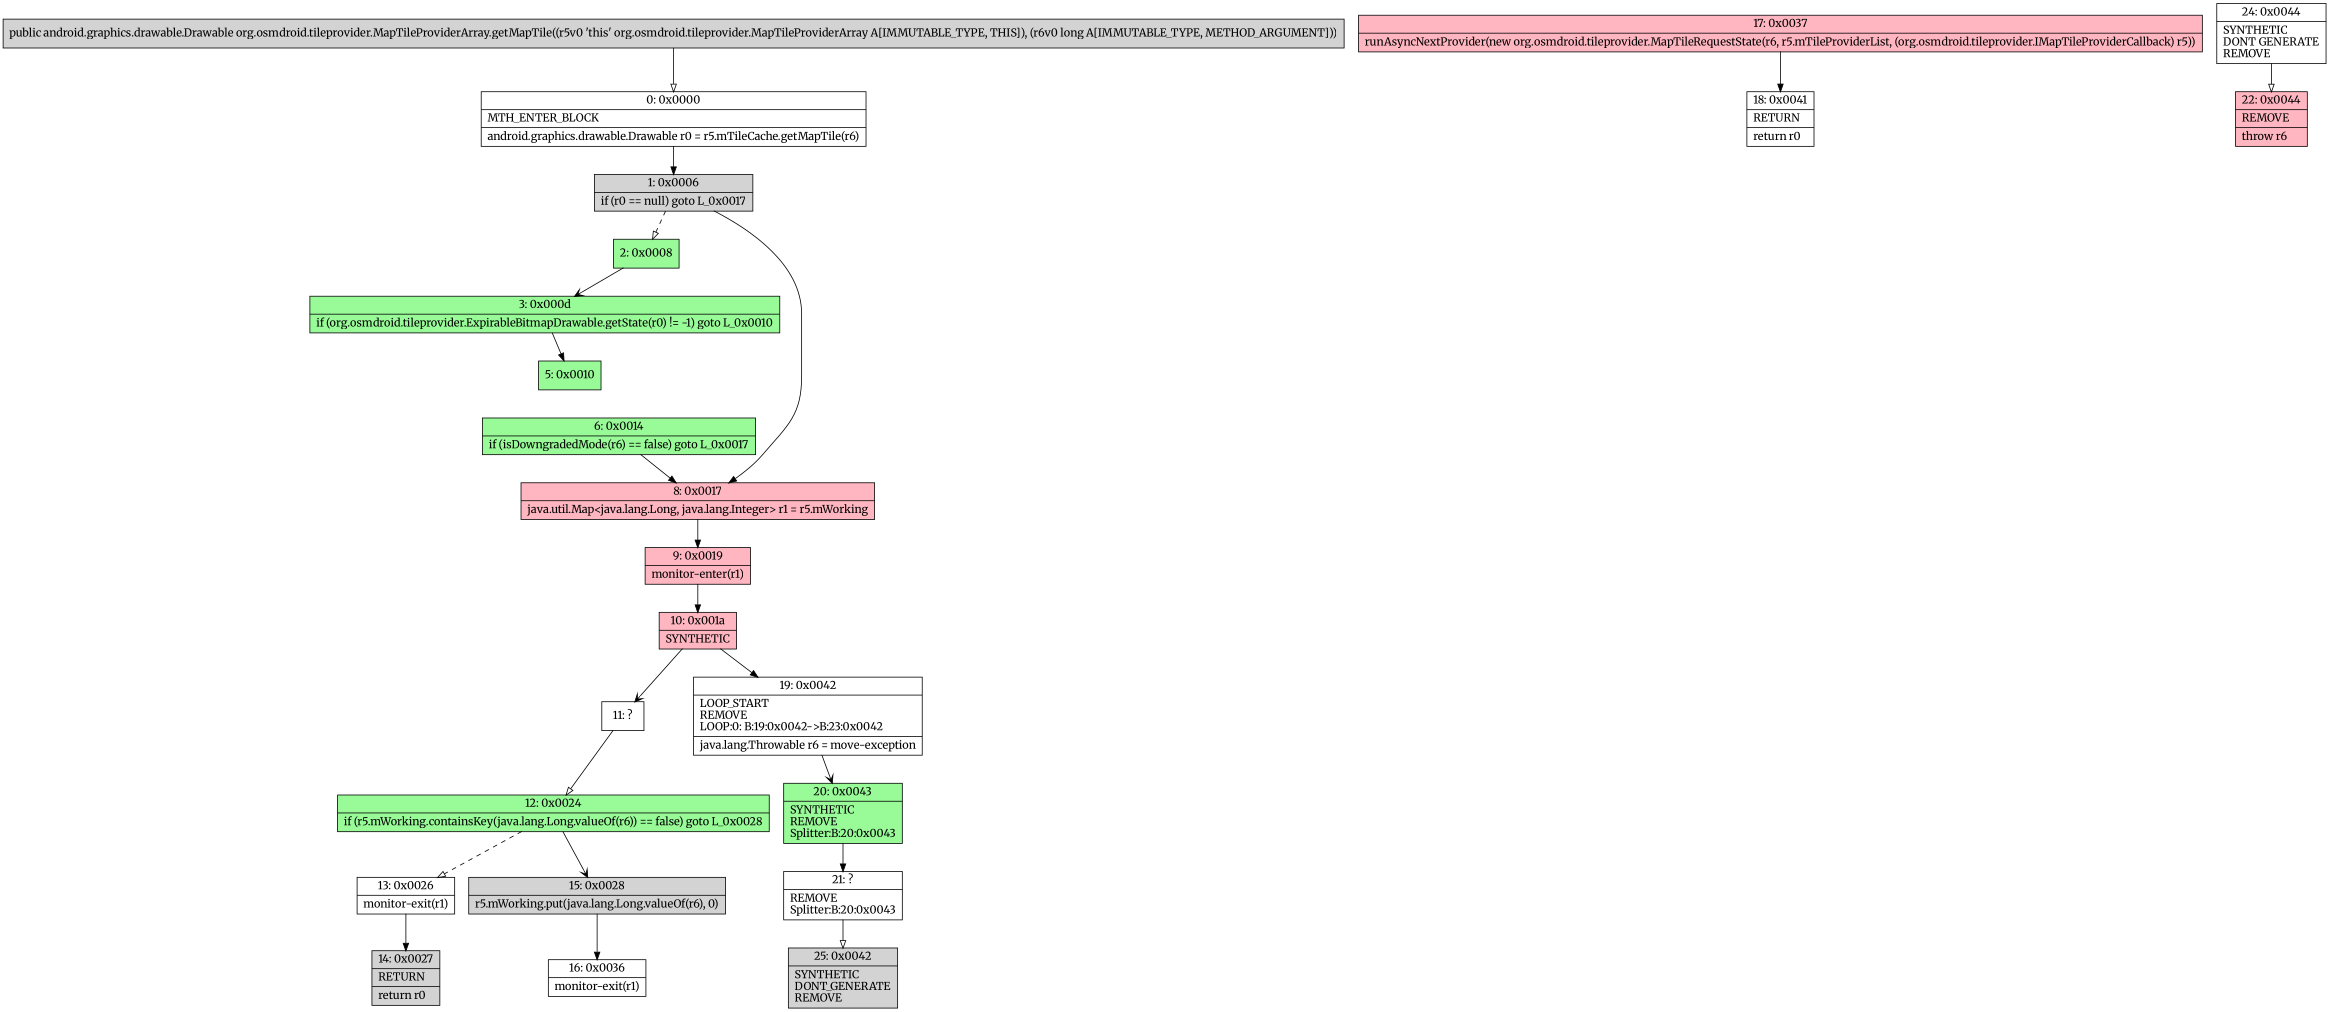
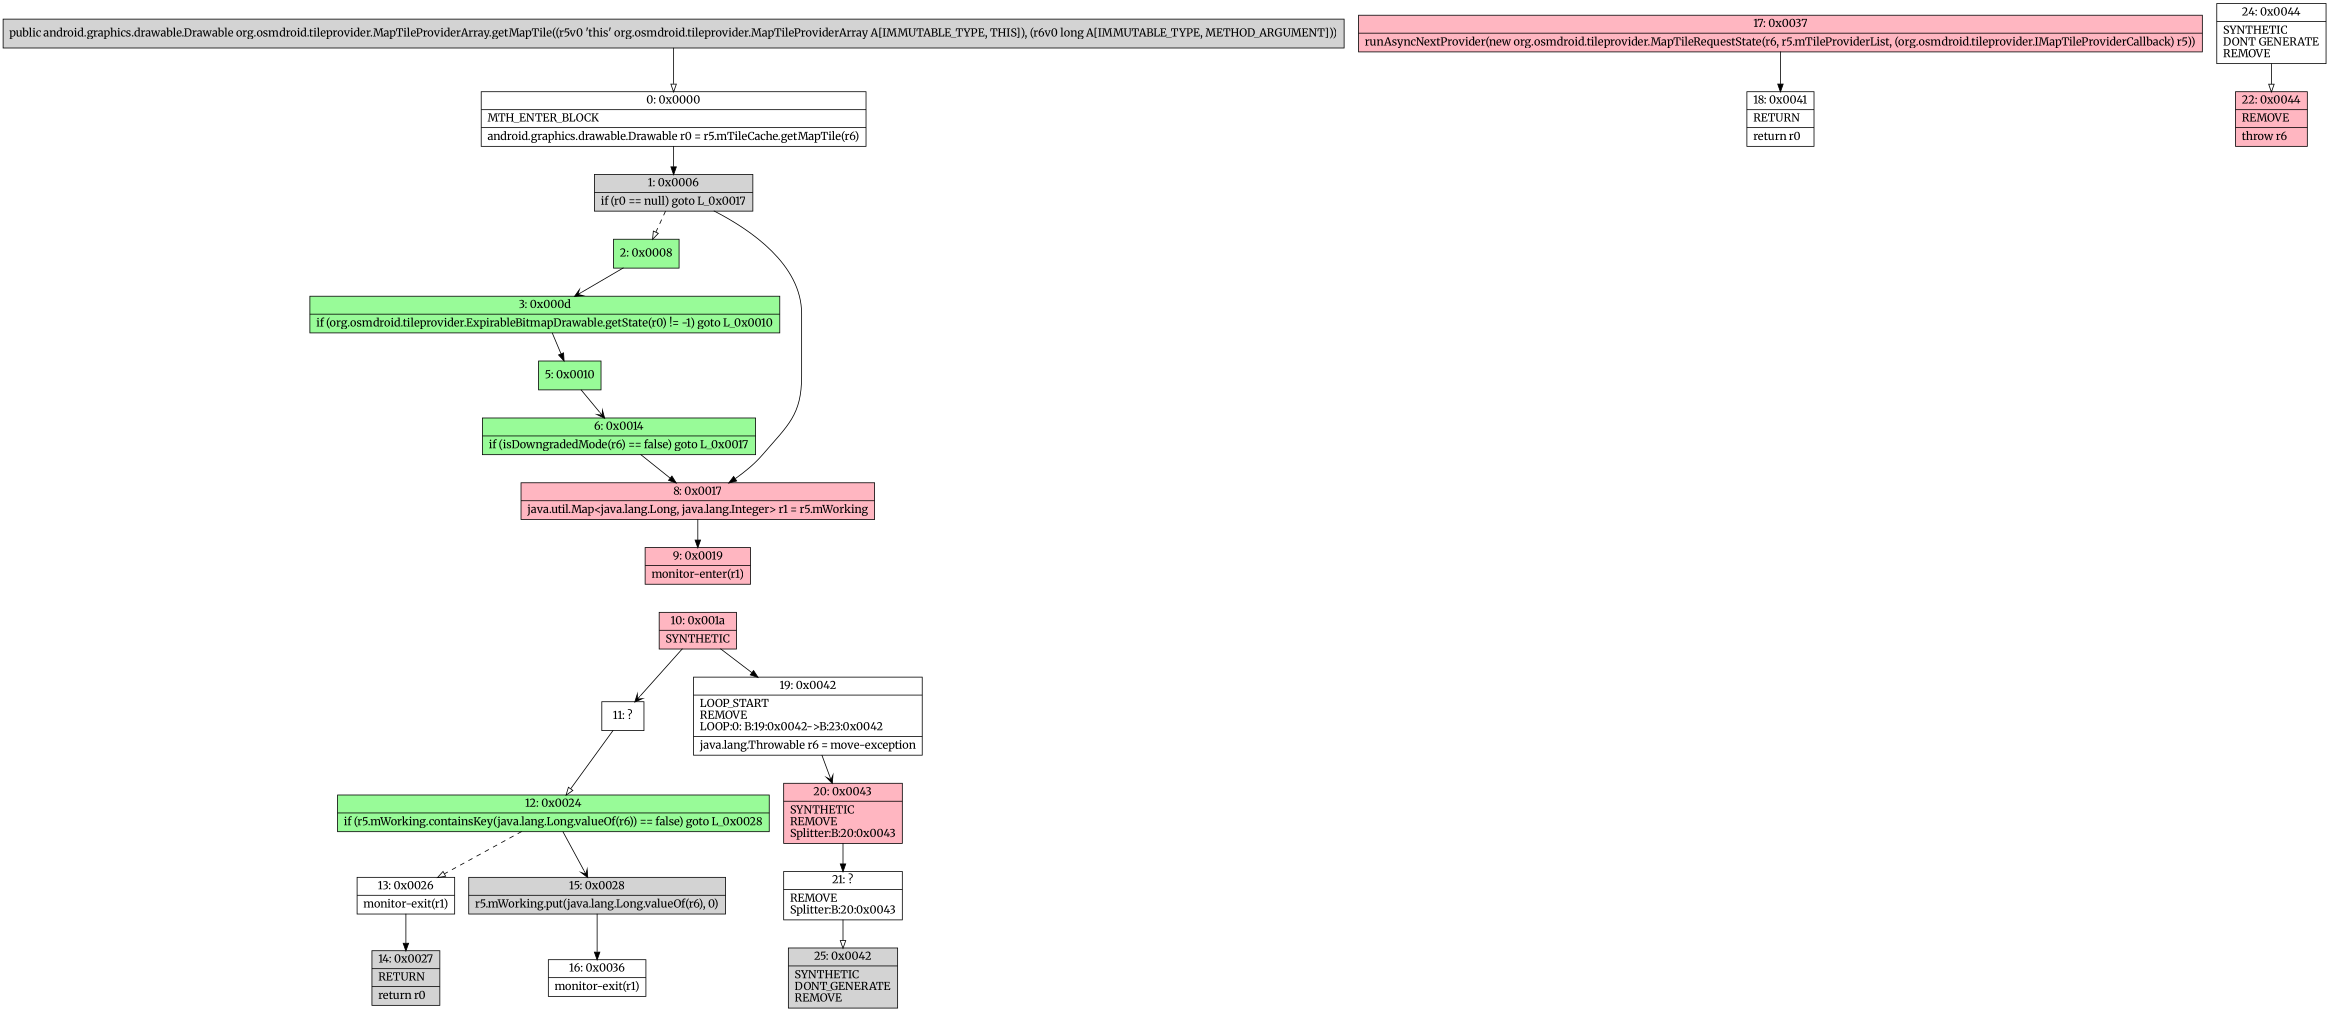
edge "5: 0x0010" -> "6: 0x0014": added
edge "9: 0x0019" -> "10: 0x001a": removed
node "20: 0x0043": fillcolor palegreen -> lightpink
